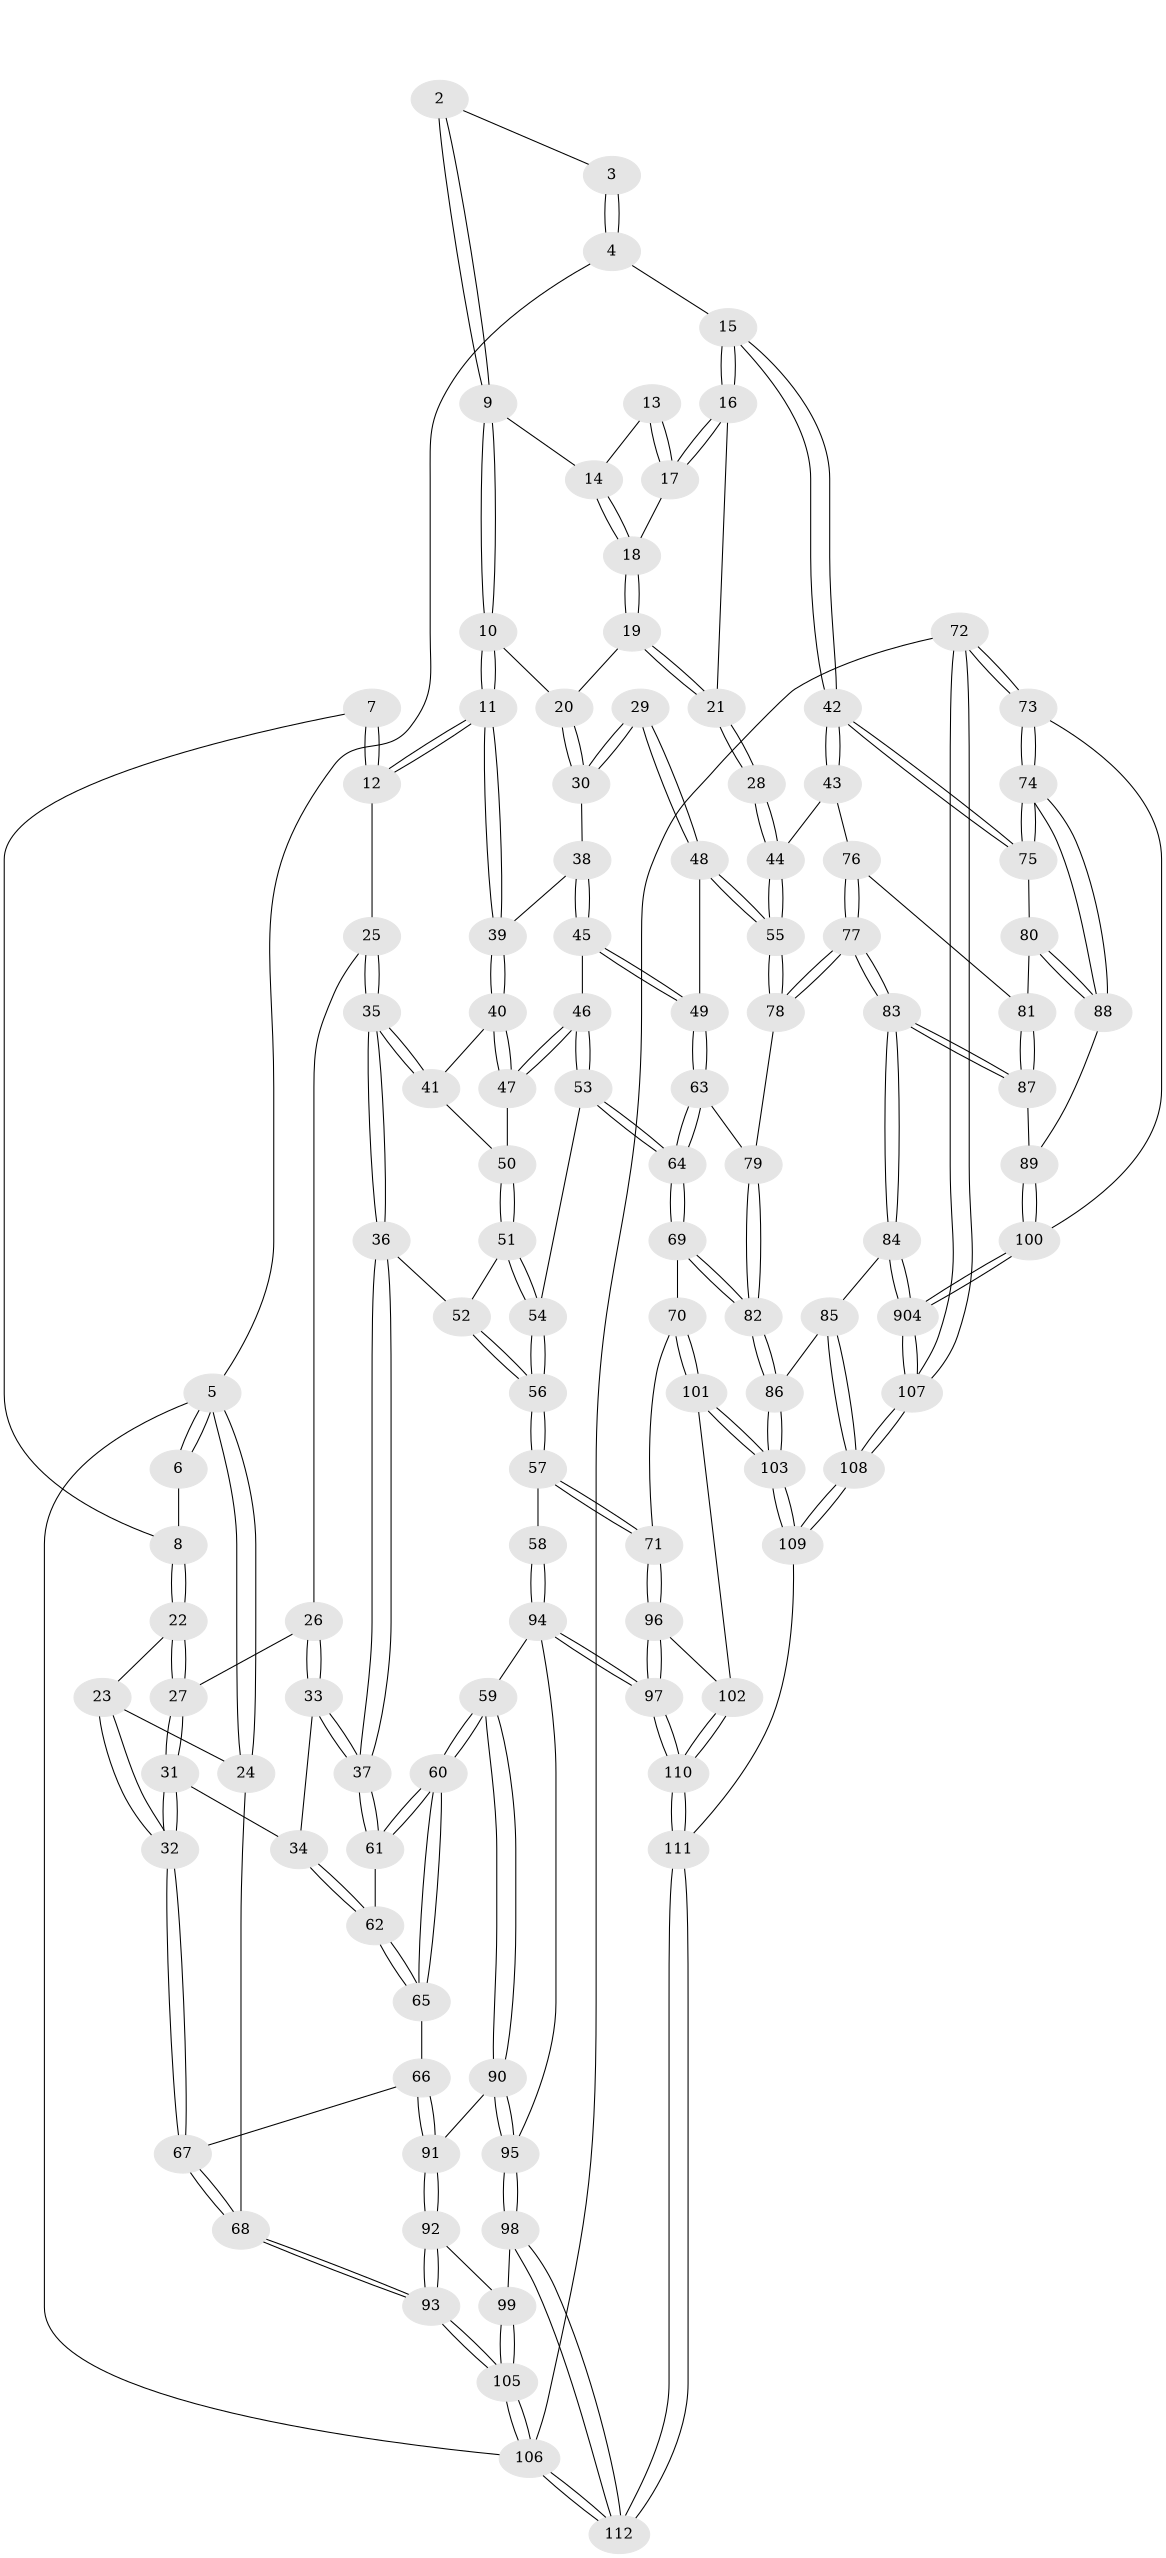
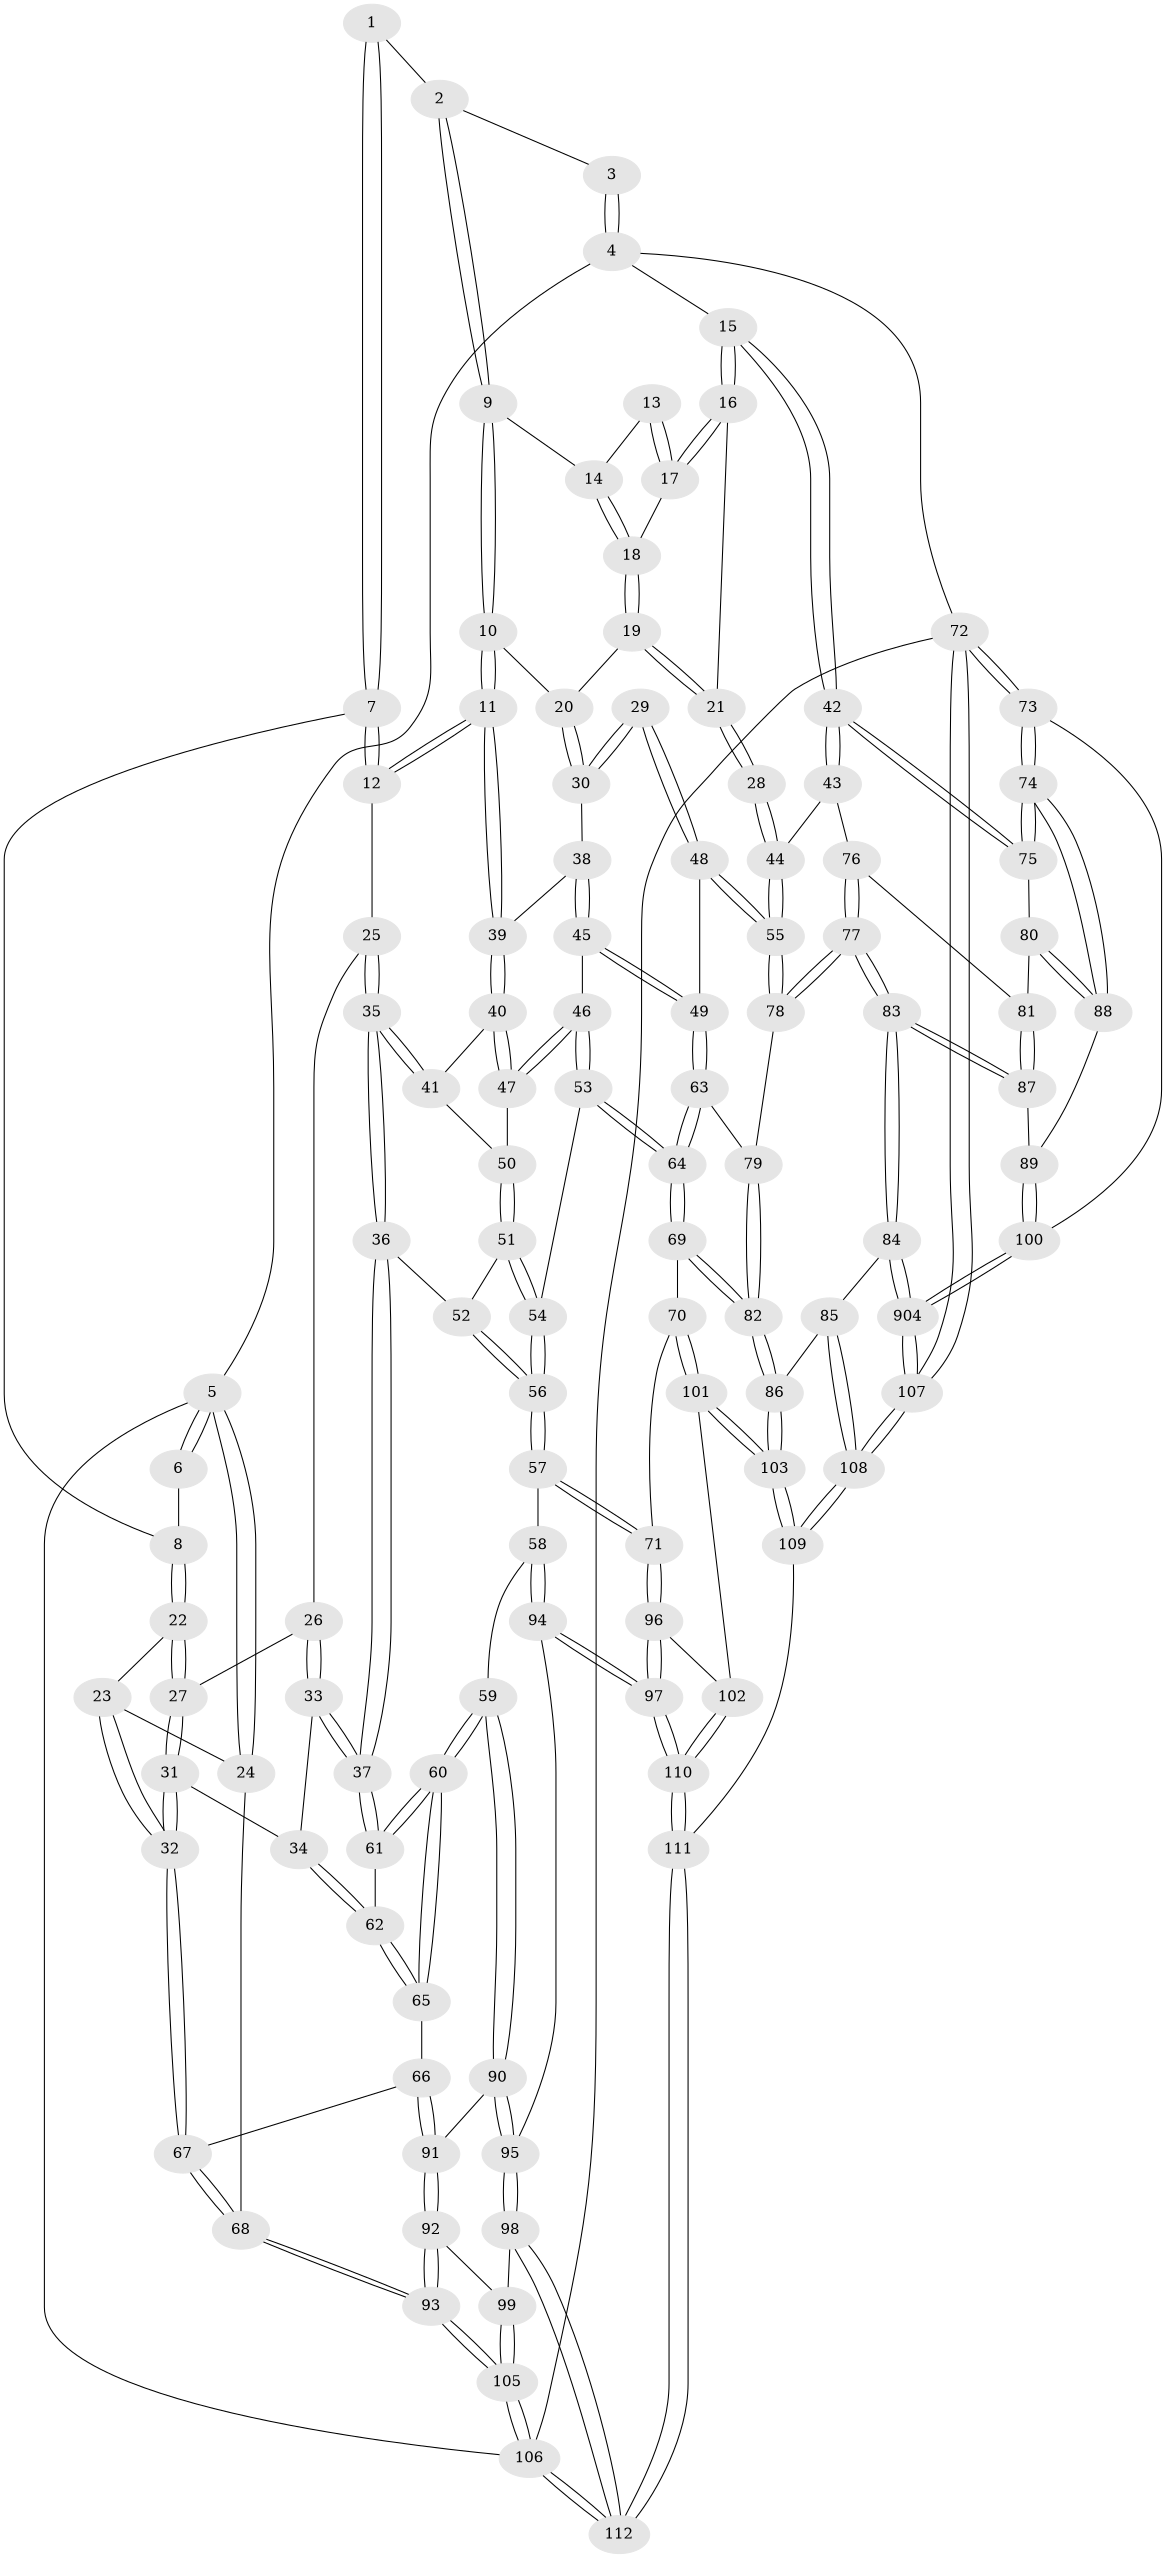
node "1": added
edge "4" -- "72": added
edge "94" -- "59": now "58" -- "59"
